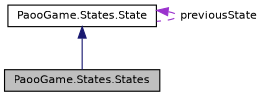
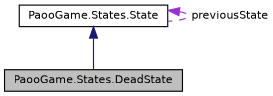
node "PaooGame.States.States": label "PaooGame.States.States" -> "PaooGame.States.DeadState"
